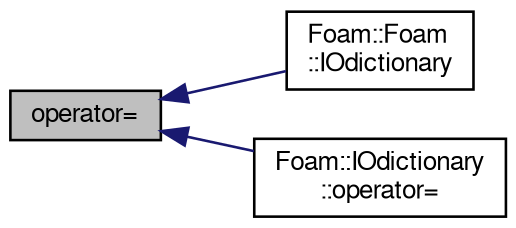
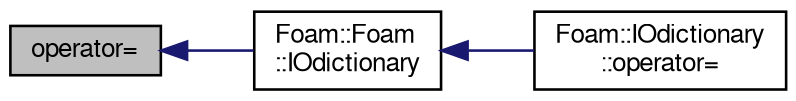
edge "Foam::IOdictionary ::operator=" -> "operator=": now "Foam::IOdictionary ::operator=" -> "Foam::Foam ::IOdictionary"
